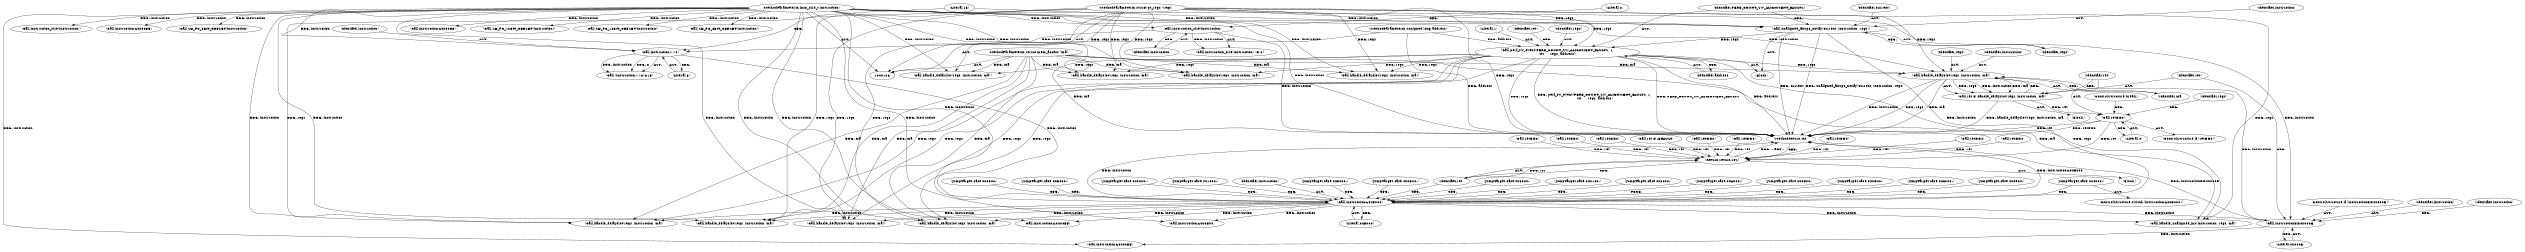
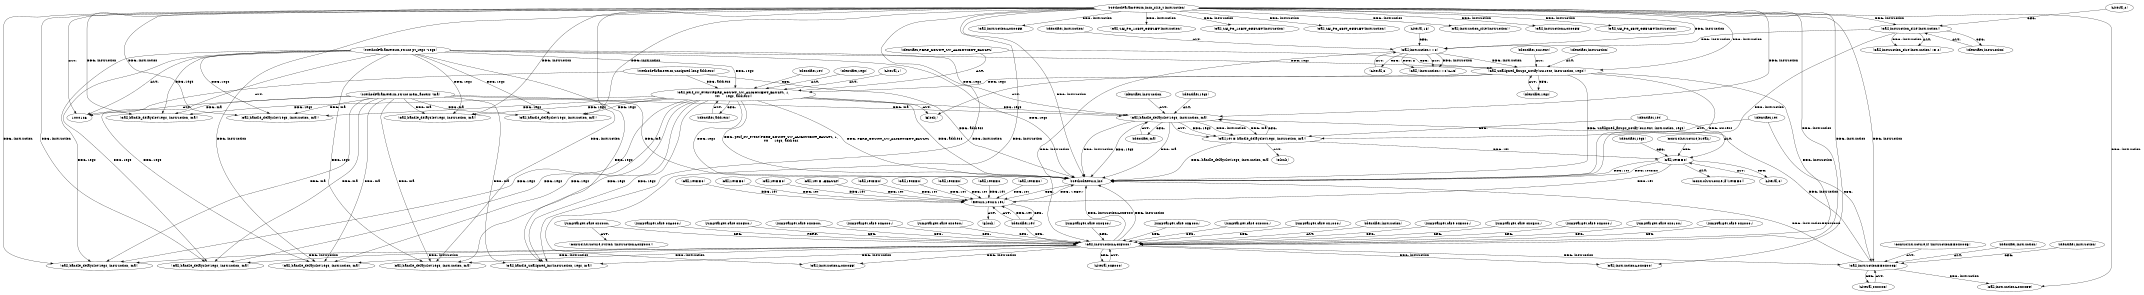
edge "(Literal,15)" -> "(Call,unaligned_fixups_notify(current, instruction, regs))": now "(Call,instruction>>8)" -> "(Call,unaligned_fixups_notify(current, instruction, regs))"
edge "(MethodParameterIn,insn_size_t instruction)" -> "(Call,handle_unaligned_ins(instruction, regs, ma))": added, label "DDG: instruction"
